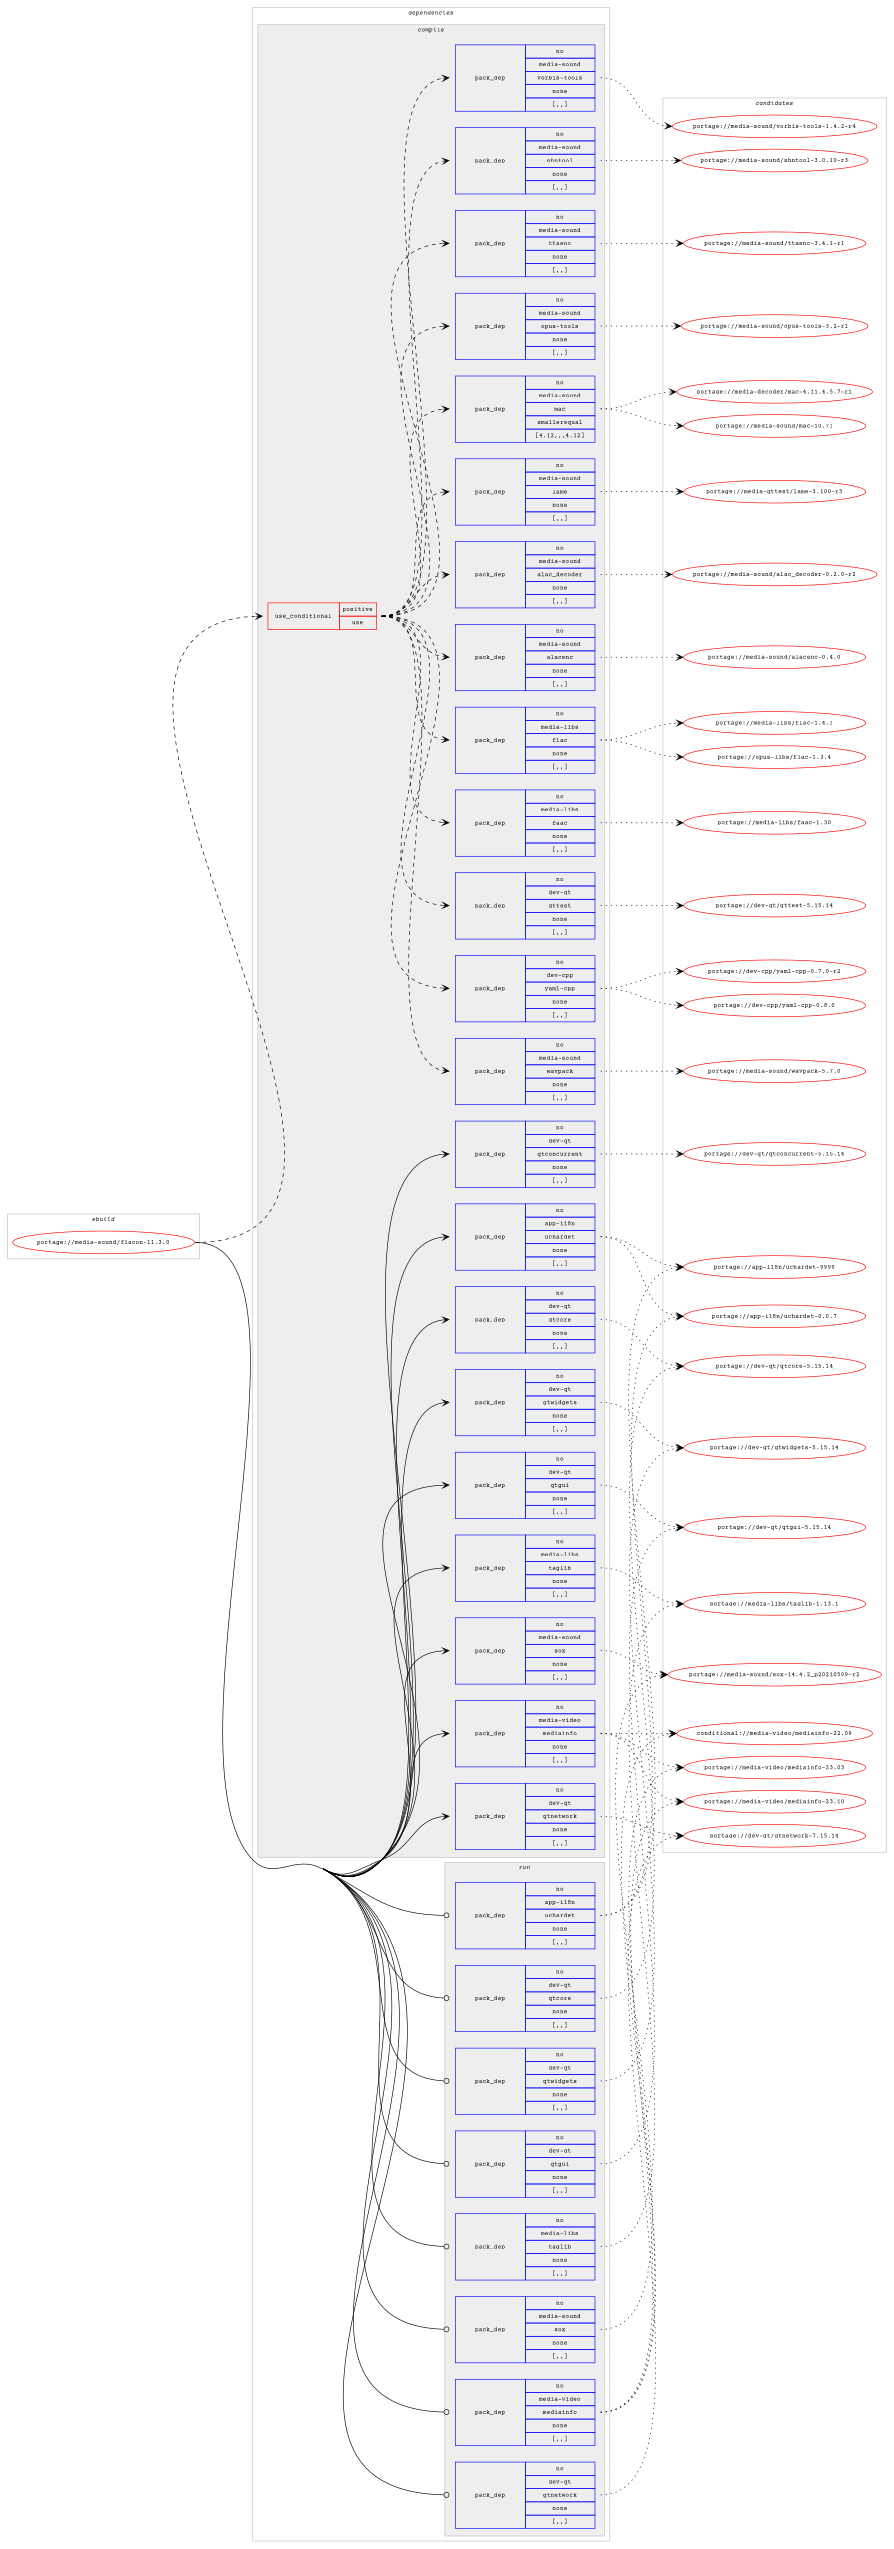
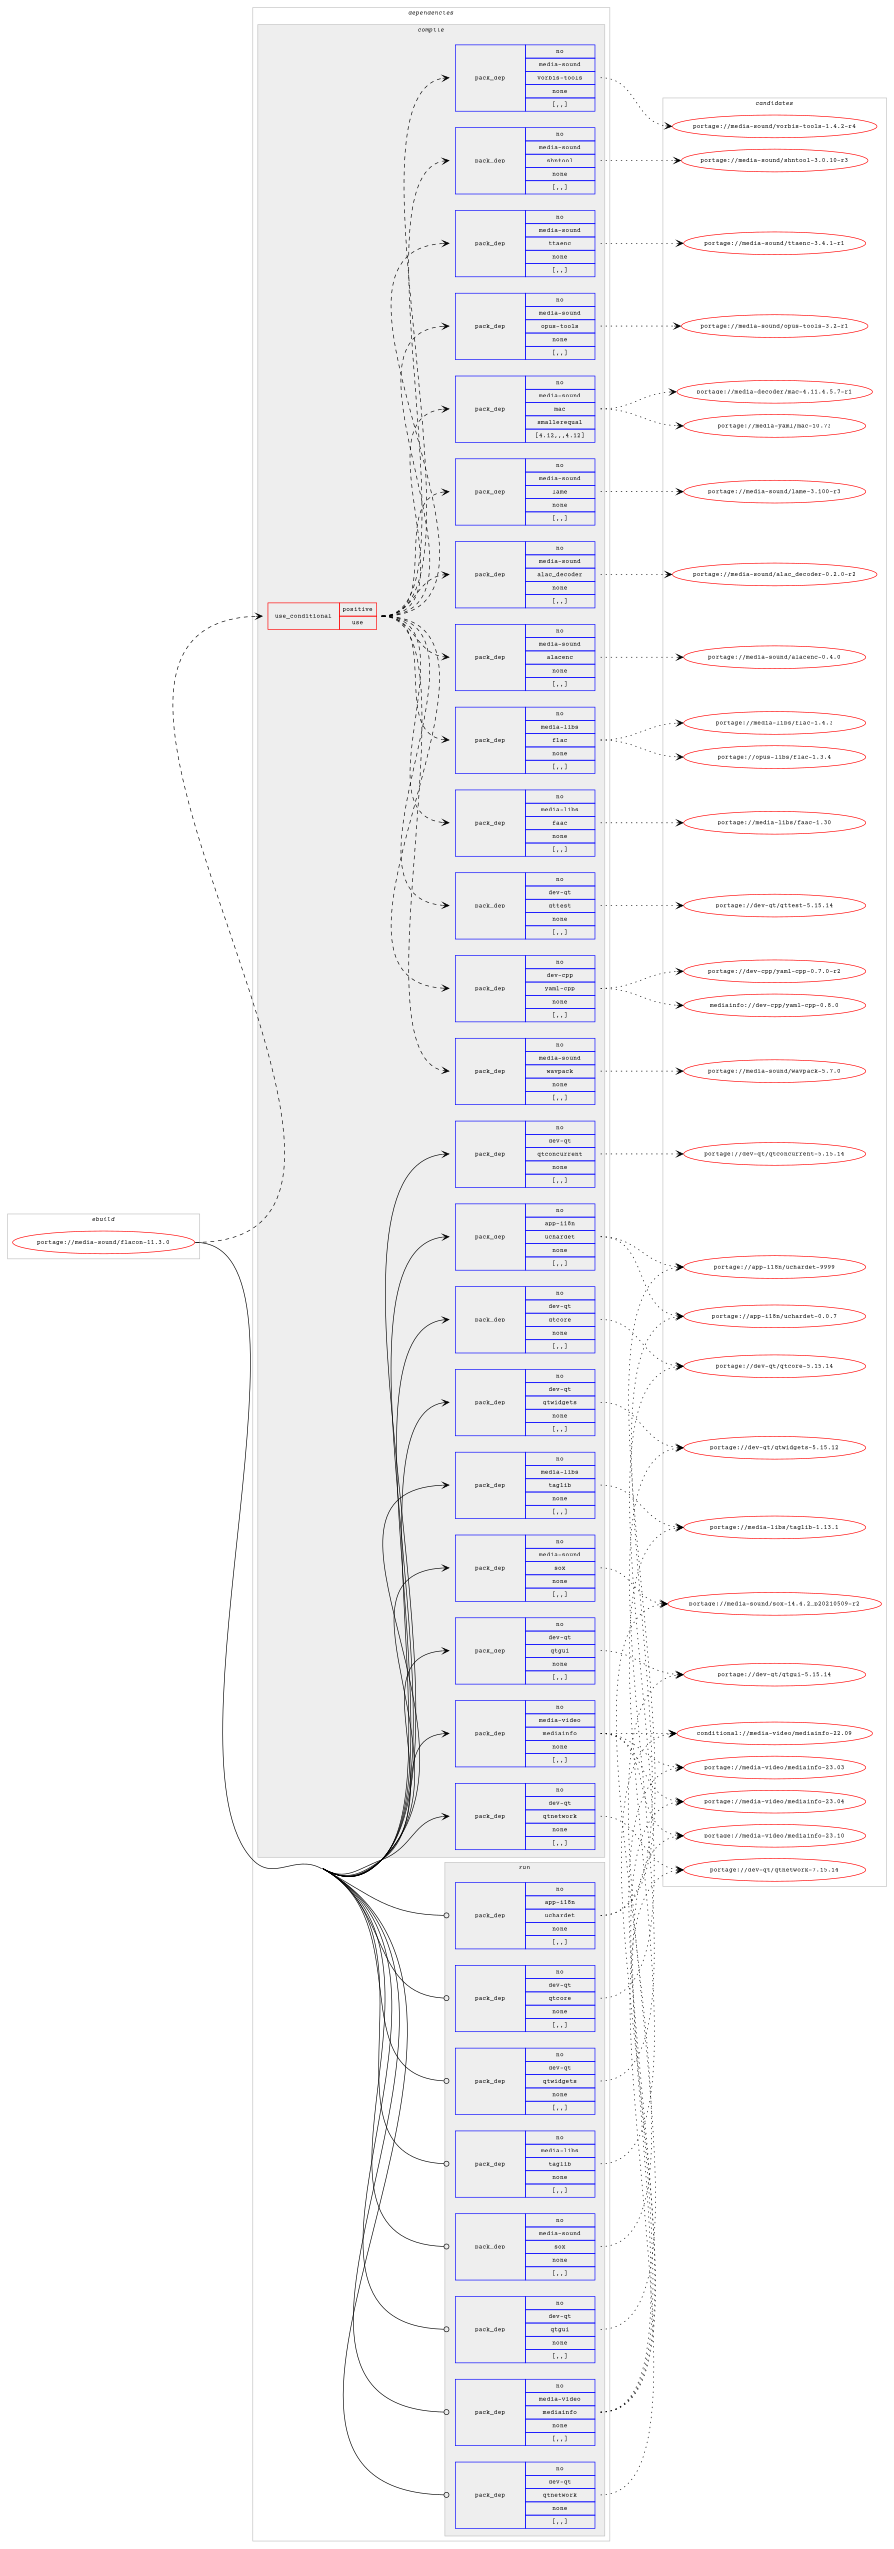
node "portage://media-sound/mac-10.73": label "portage://media-sound/mac-10.73" -> "portage://media-yaml/mac-10.73"
node "portage://media-qttest/lame-3.100-r3": label "portage://media-qttest/lame-3.100-r3" -> "portage://media-sound/lame-3.100-r3"
node "portage://dev-cpp/yaml-cpp-0.8.0": label "portage://dev-cpp/yaml-cpp-0.8.0" -> "mediainfo://dev-cpp/yaml-cpp-0.8.0"
node "portage://dev-qt/qtwidgets-5.15.14": label "portage://dev-qt/qtwidgets-5.15.14" -> "portage://dev-qt/qtwidgets-5.15.12"
node "portage://media-video/mediainfo-23.04": added
